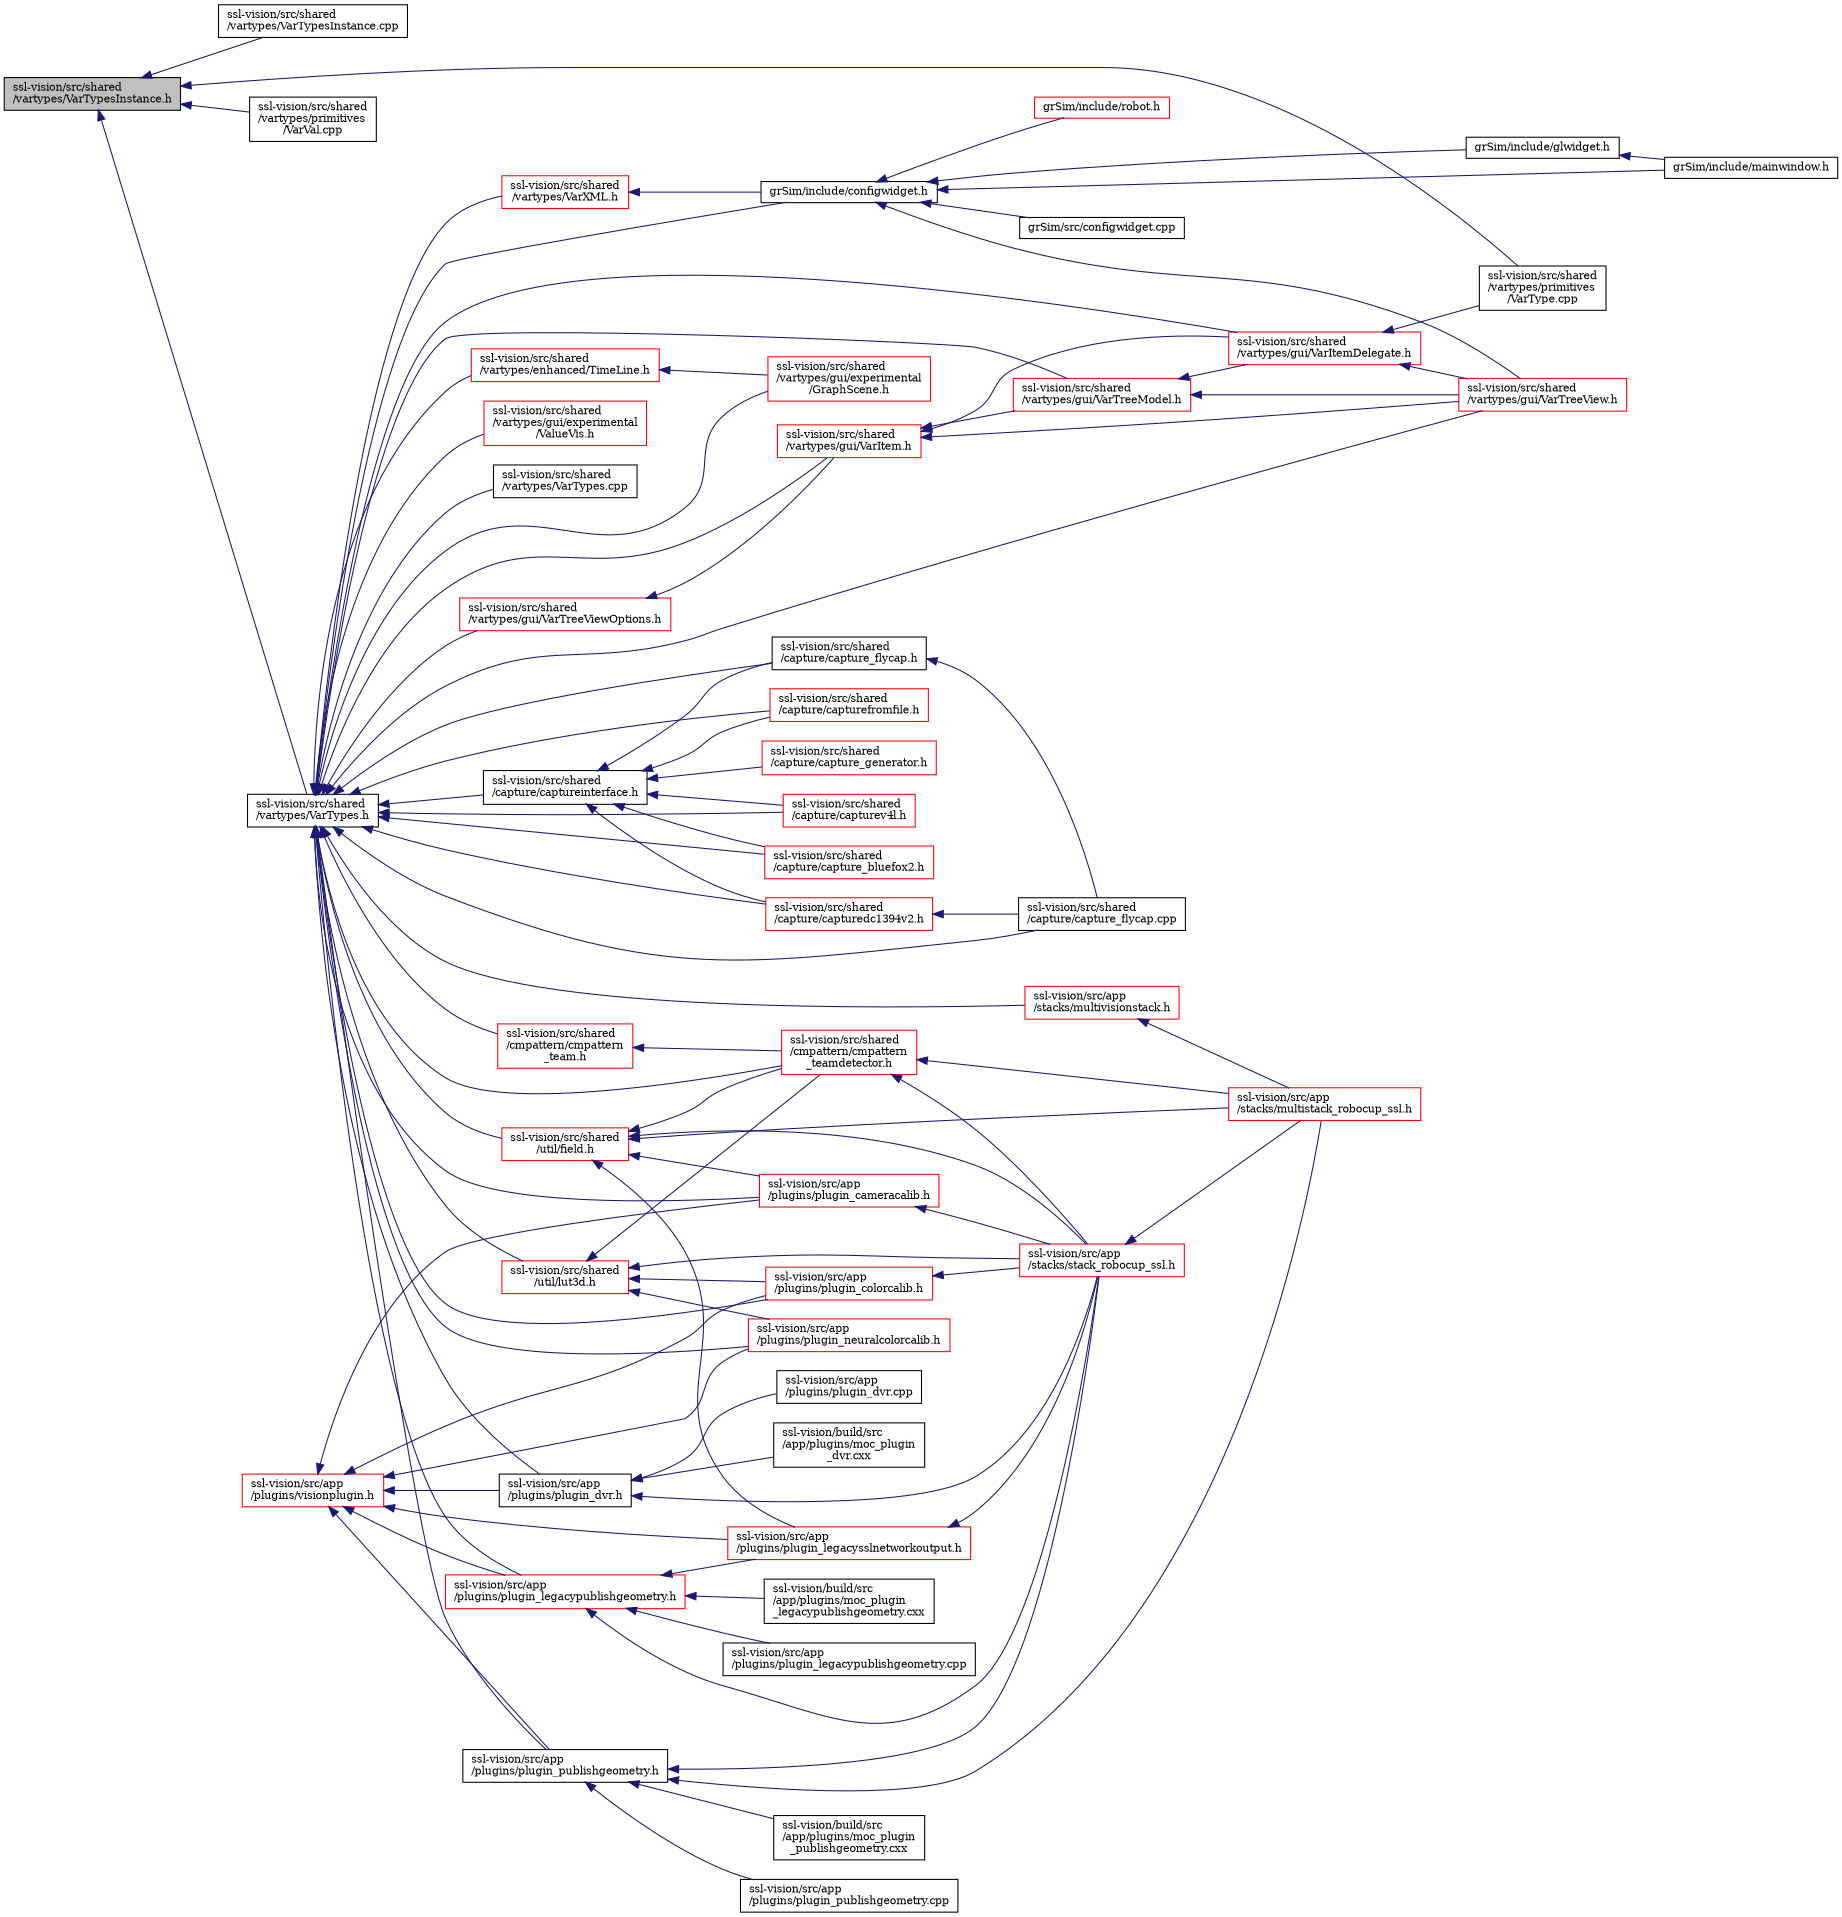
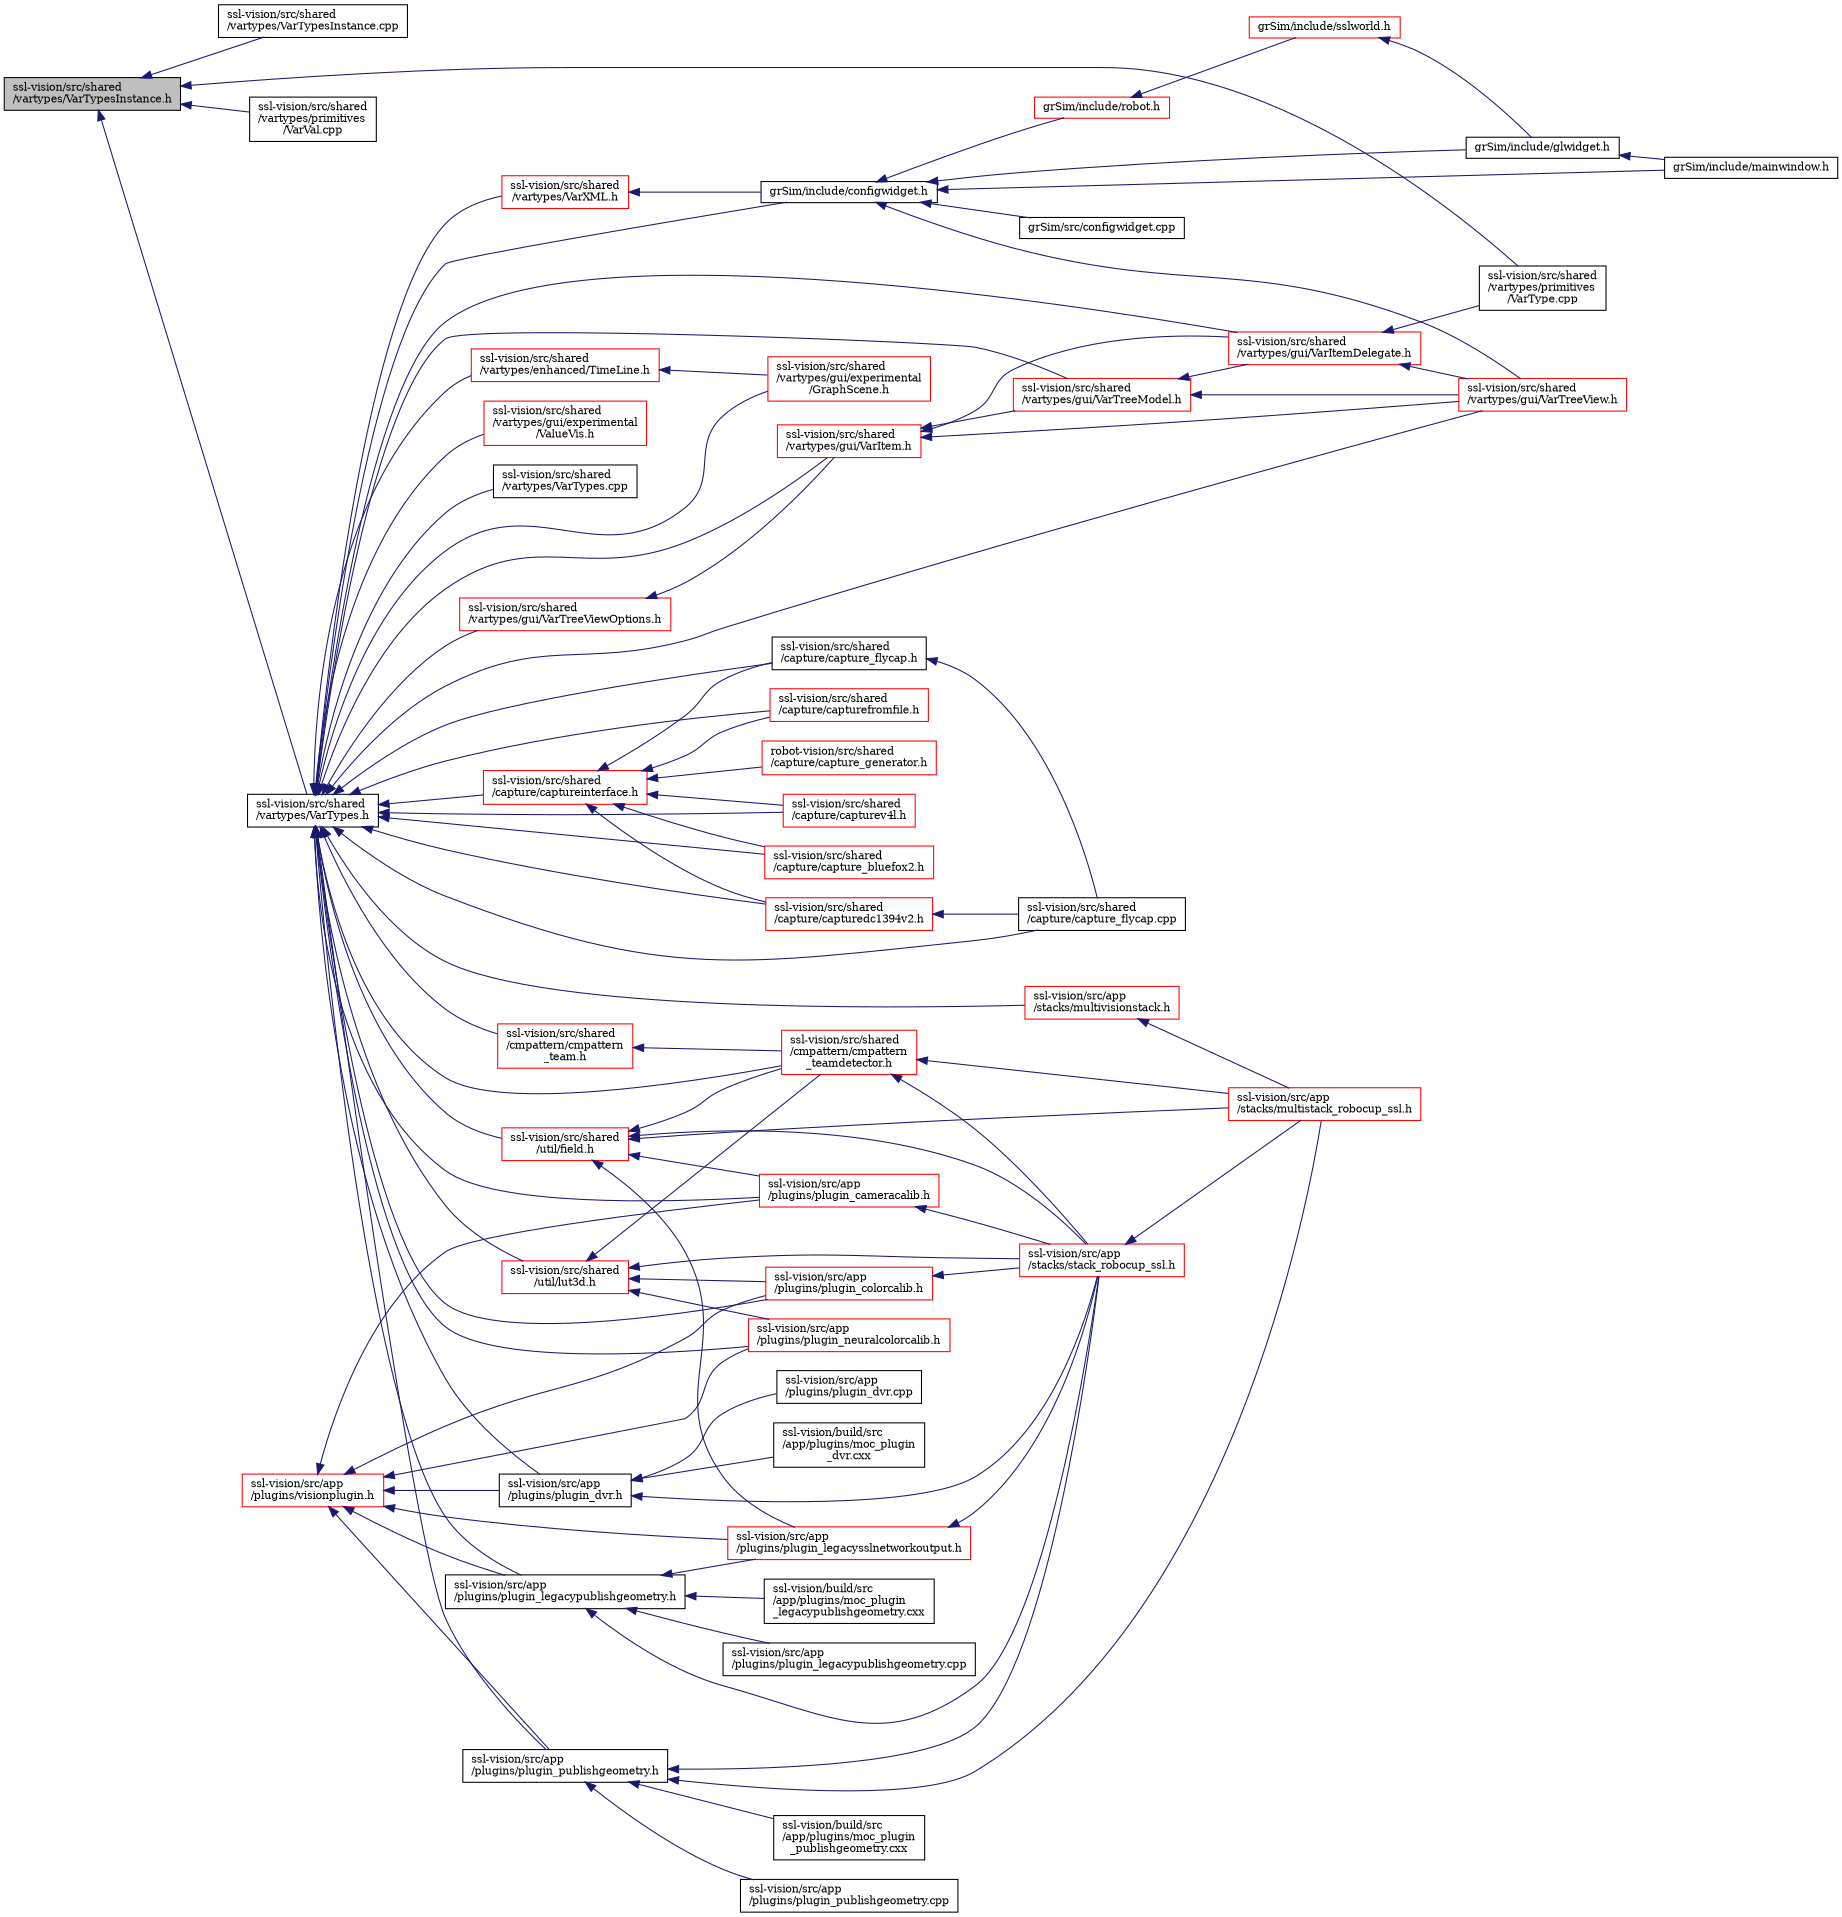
node "grSim/include/sslworld.h": added
node "ssl-vision/src/shared /capture/capture_generator.h": label "ssl-vision/src/shared /capture/capture_generator.h" -> "robot-vision/src/shared /capture/capture_generator.h"
node "ssl-vision/src/shared /capture/captureinterface.h": color black -> red
node "ssl-vision/src/app /plugins/plugin_legacypublishgeometry.h": color red -> black
